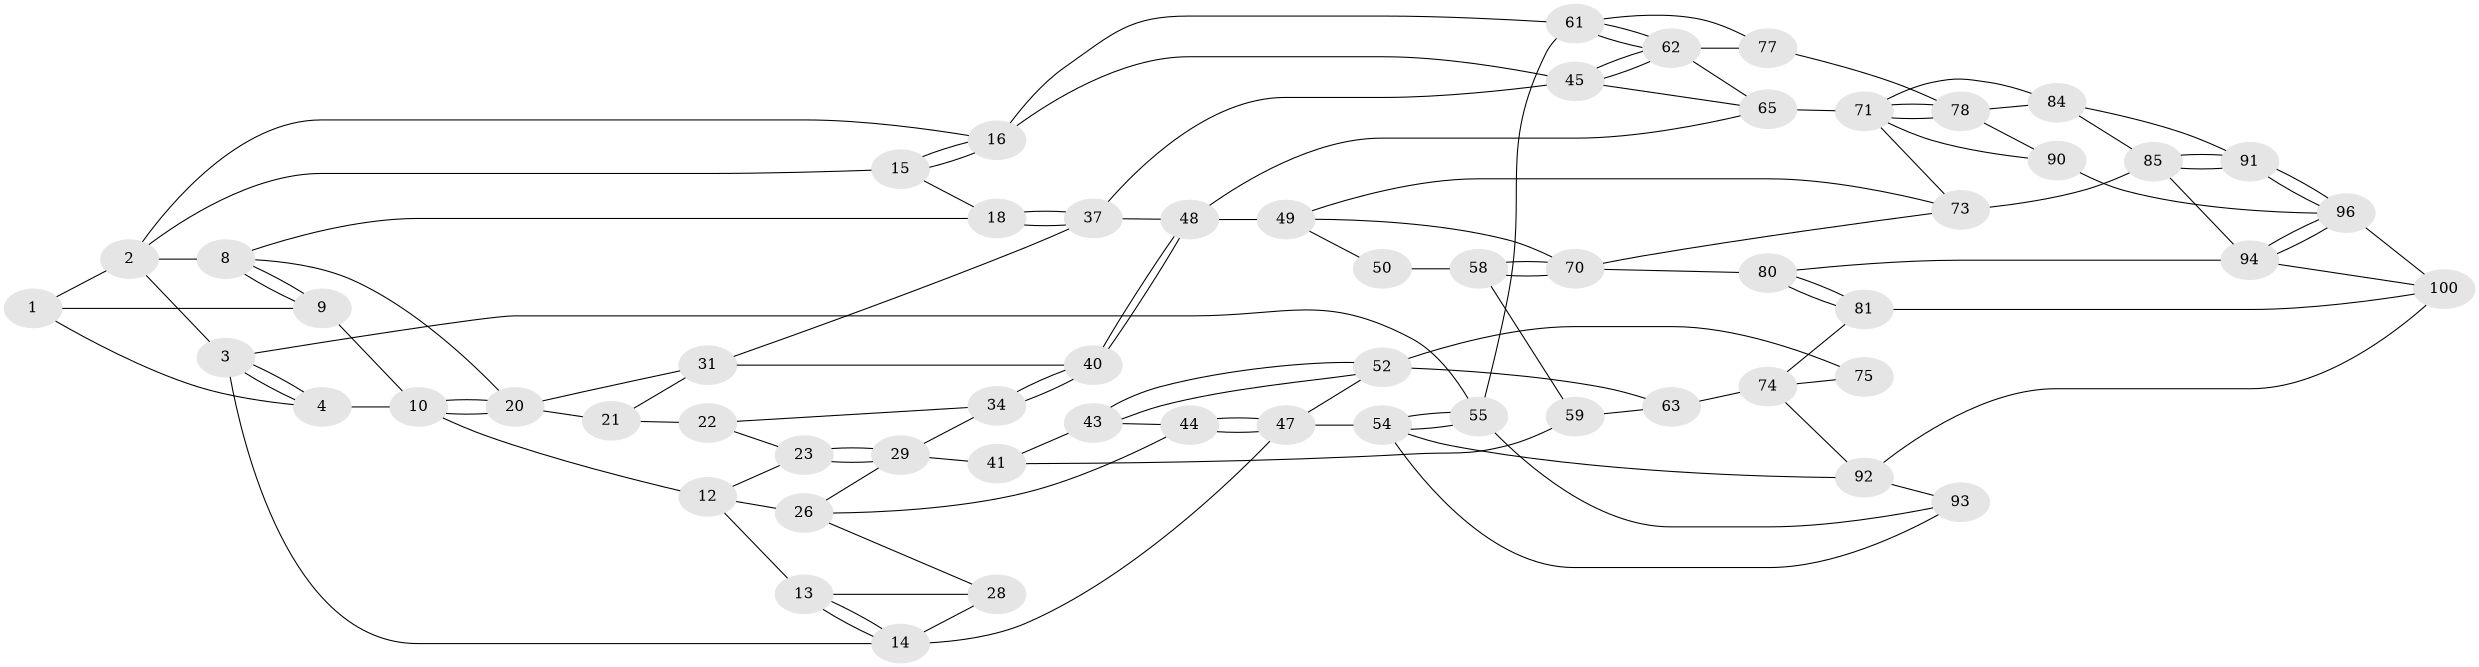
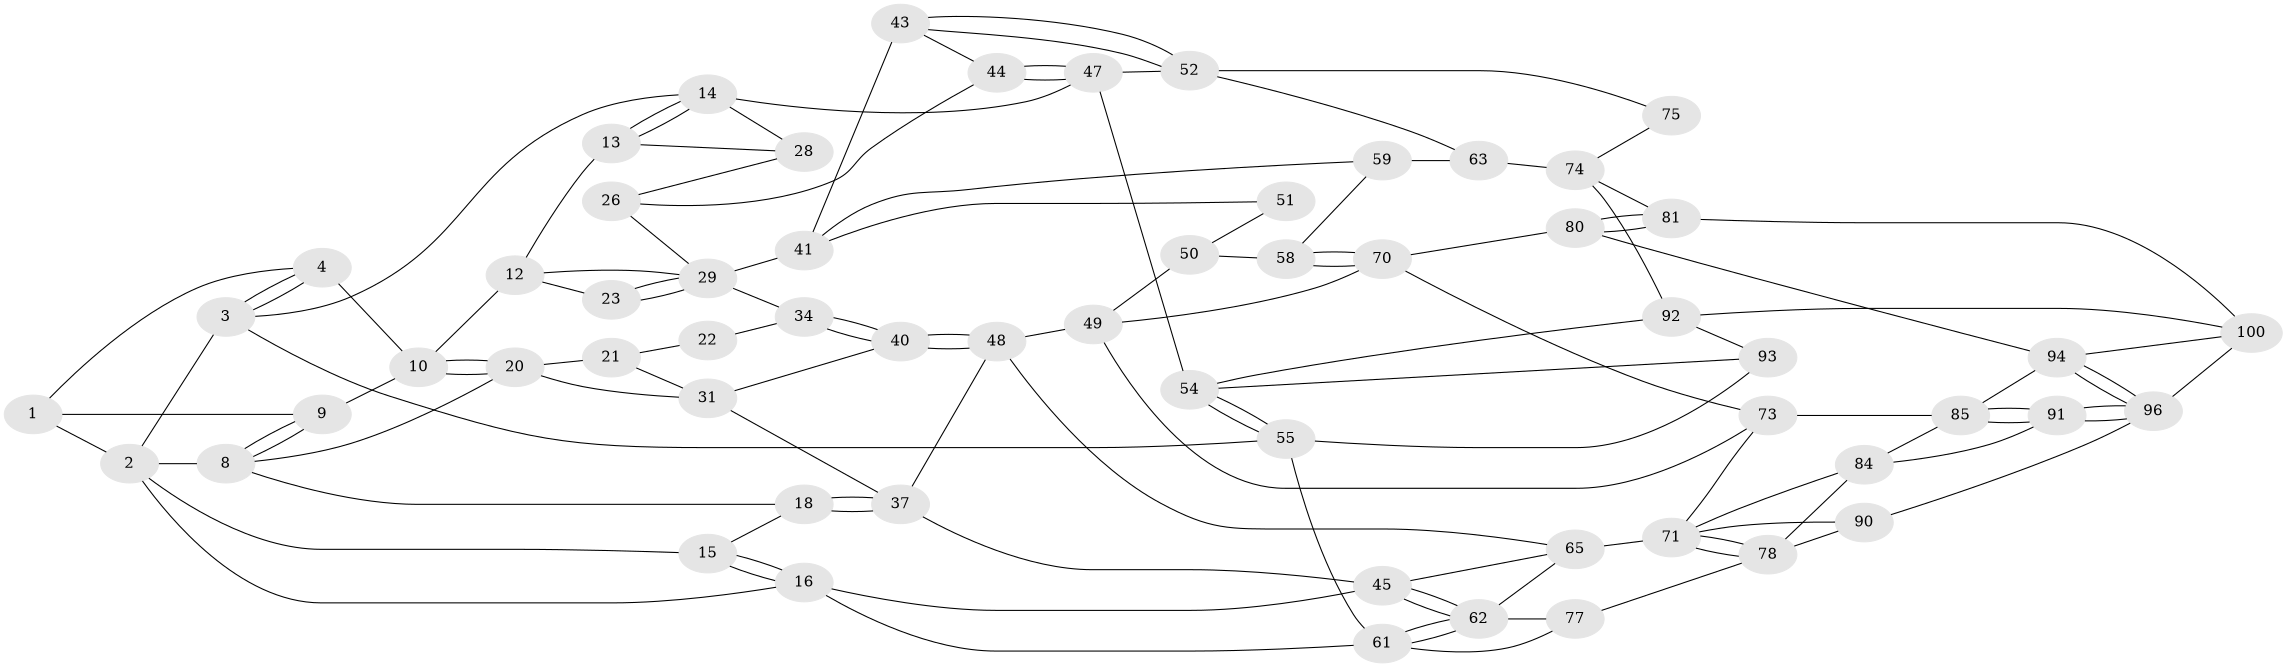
node "51": added
edge "22" -- "23": removed
edge "12" -- "26": now "12" -- "29"
